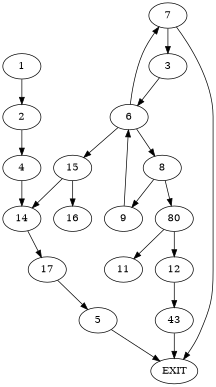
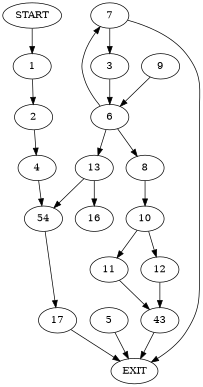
node "START": added
node "15": label "15" -> "13"
edge "8" -> "9": removed
node "14": label "14" -> "54"
node "80": label "80" -> "10"
edge "17" -> "5": now "17" -> "EXIT"
edge "11" -> "43": added
